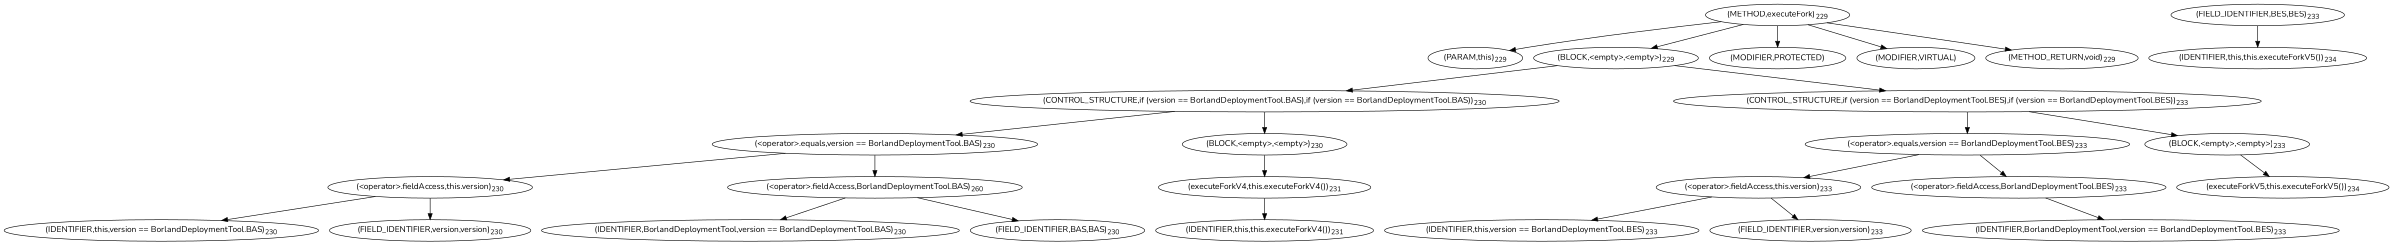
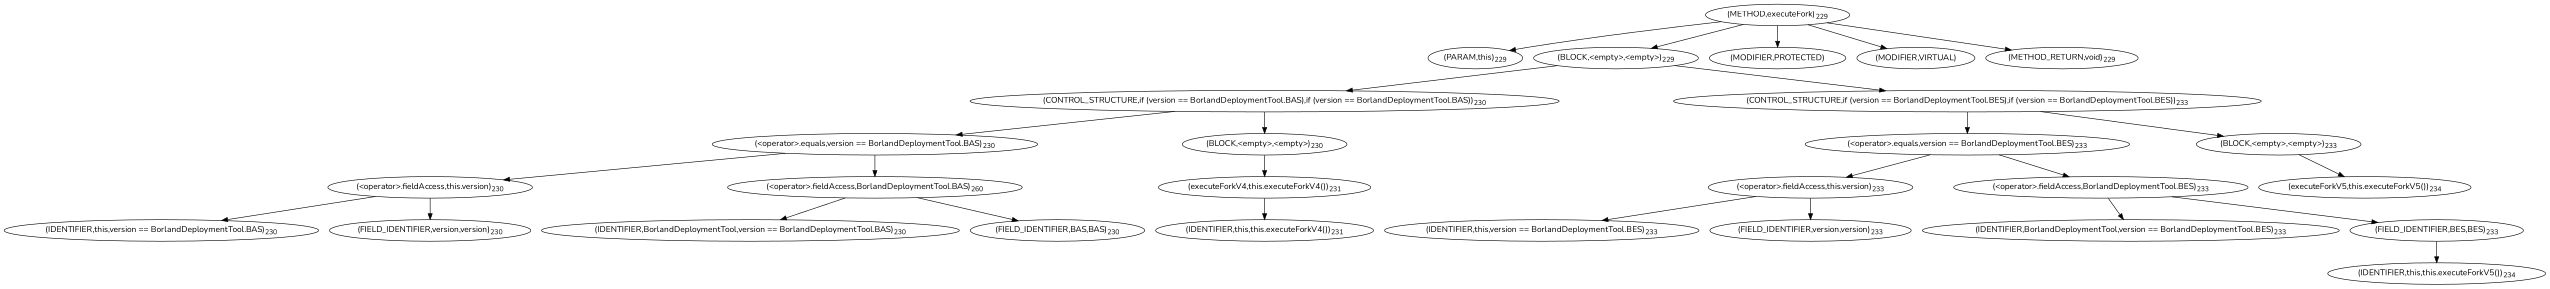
edge "(<operator>.fieldAccess,BorlandDeploymentTool.BES)" -> "(FIELD_IDENTIFIER,BES,BES)": added
